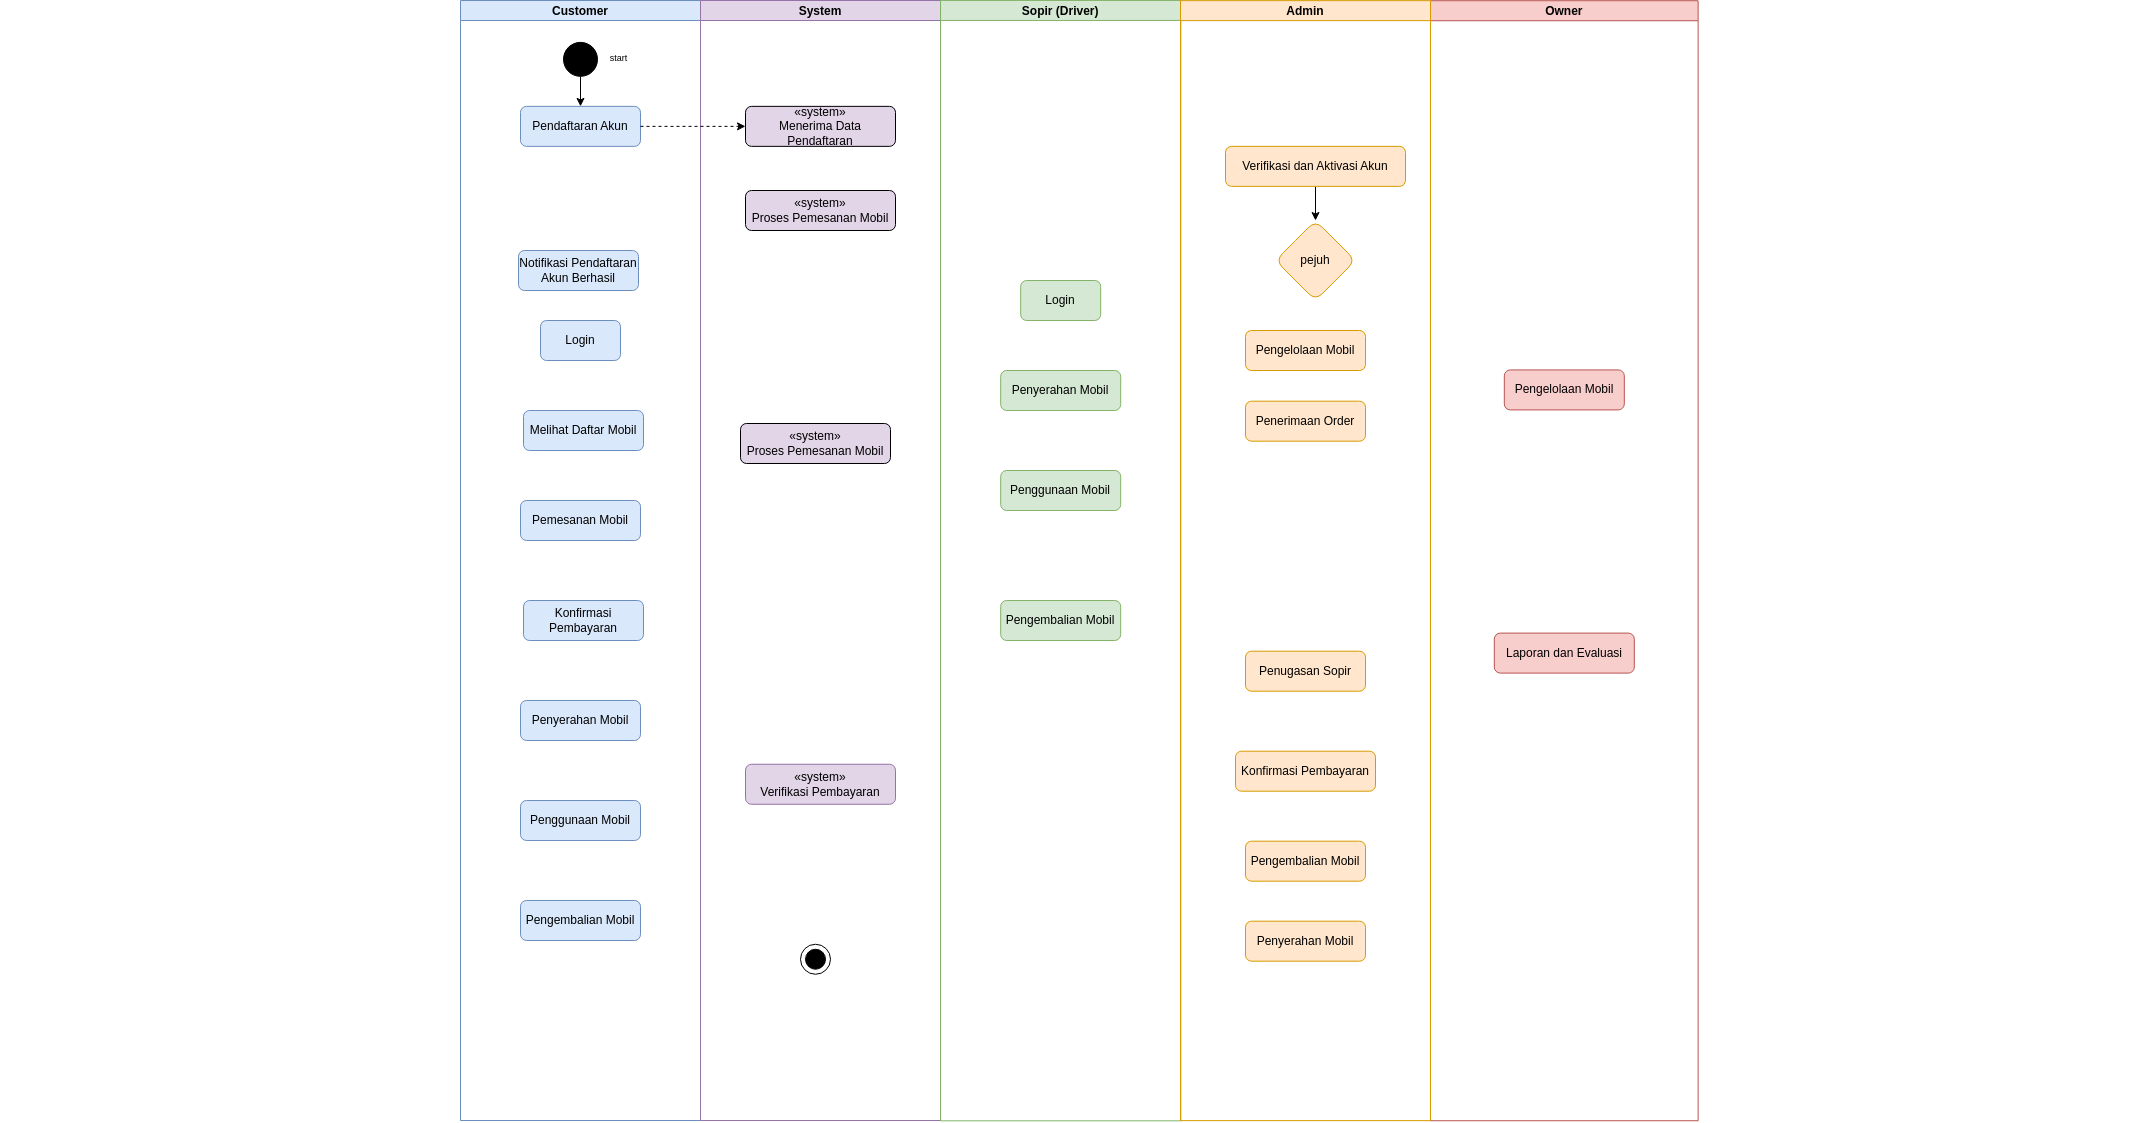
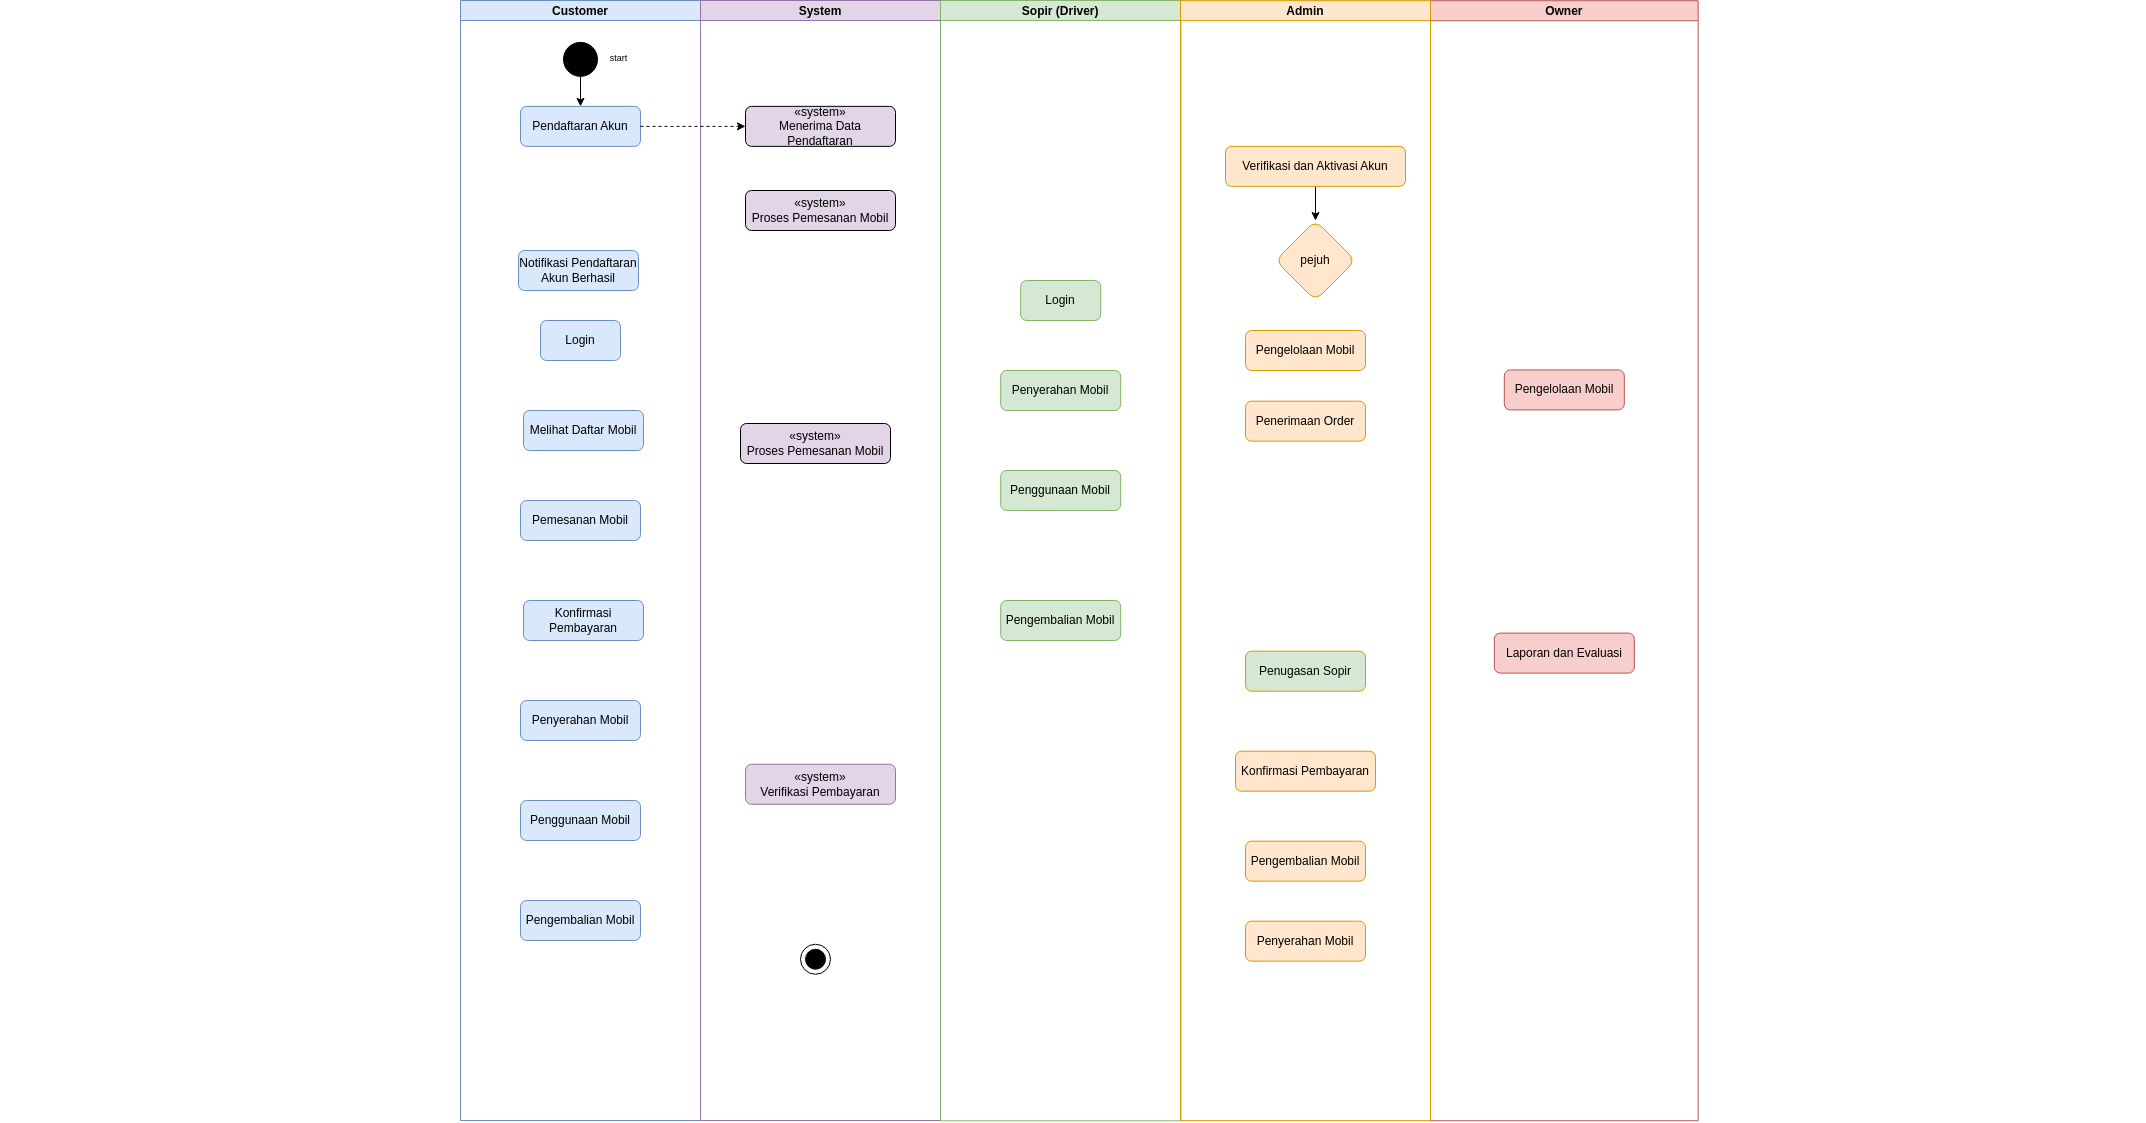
node "Penugasan Sopir": fillcolor #ffe6cc -> #d5e8d4
